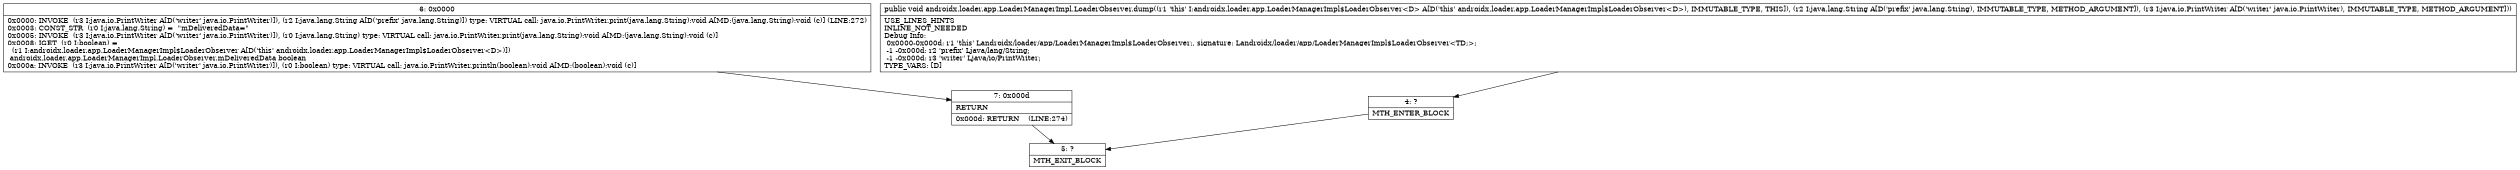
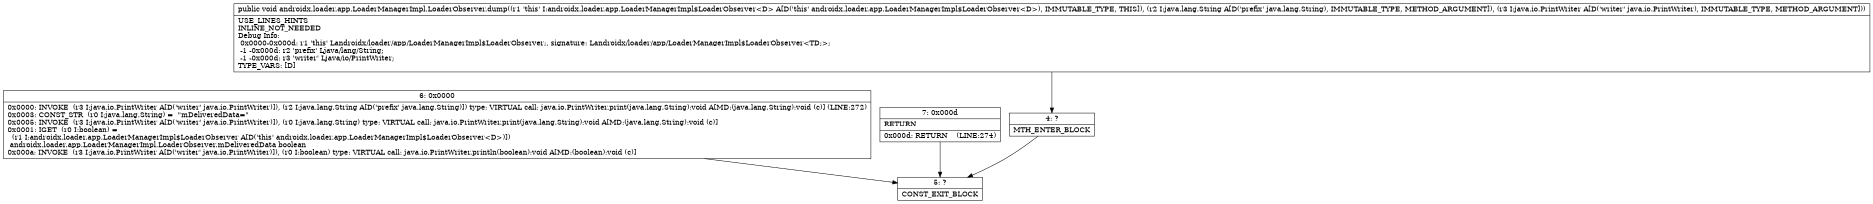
node "6: 0x0000": text "0x0008: IGET  (r0 I:boolean) =" -> "0x0001: IGET  (r0 I:boolean) ="
edge "6: 0x0000" -> "7: 0x000d": now "6: 0x0000" -> "5: ?"
node "5: ?": text "MTH_EXIT_BLOCK" -> "CONST_EXIT_BLOCK"
